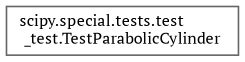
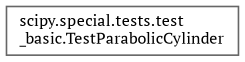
node "scipy.special.tests.test _test.TestParabolicCylinder": label "scipy.special.tests.test _test.TestParabolicCylinder" -> "scipy.special.tests.test _basic.TestParabolicCylinder"
